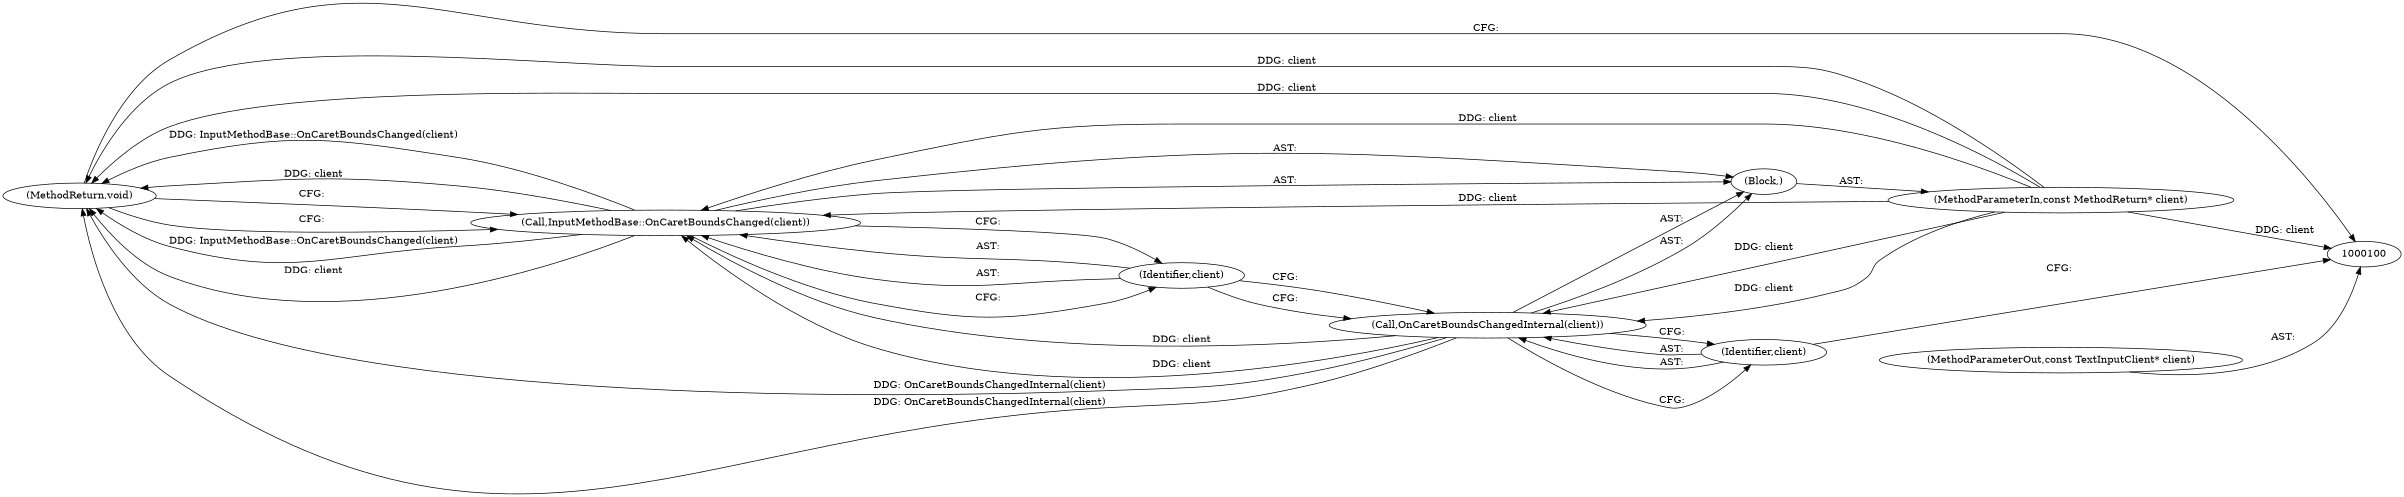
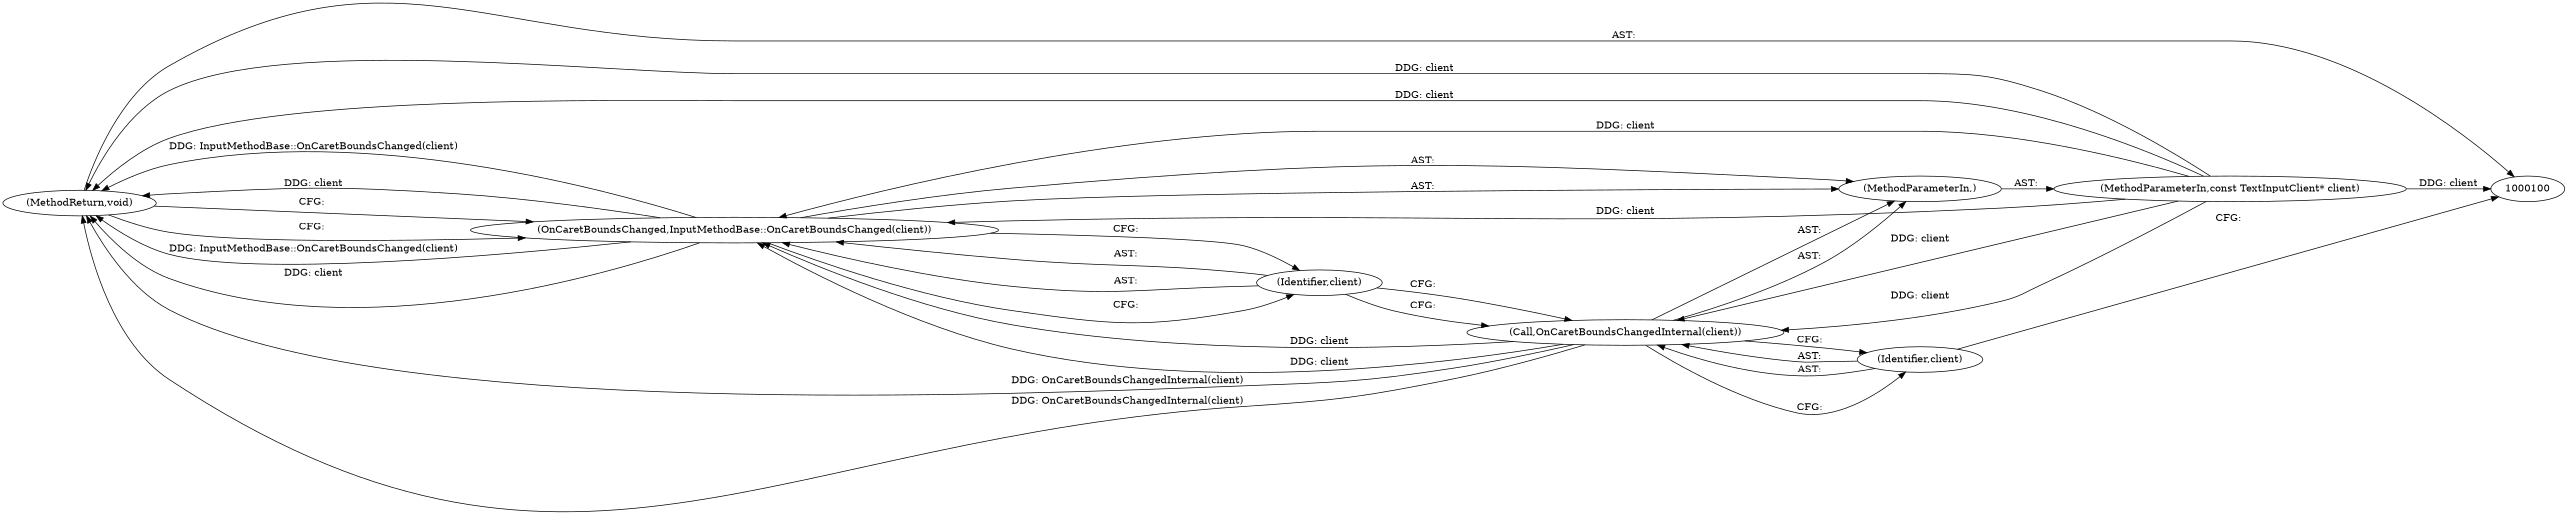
edge "(MethodReturn,void)" -> "1000100": label "CFG: " -> "AST: "
node "(Block,)": label "(Block,)" -> "(MethodParameterIn,)"
node "(MethodParameterIn,const MethodReturn* client)": label "(MethodParameterIn,const MethodReturn* client)" -> "(MethodParameterIn,const TextInputClient* client)"
node "(Call,InputMethodBase::OnCaretBoundsChanged(client))": label "(Call,InputMethodBase::OnCaretBoundsChanged(client))" -> "(OnCaretBoundsChanged,InputMethodBase::OnCaretBoundsChanged(client))"
node "(MethodParameterOut,const TextInputClient* client)": removed
